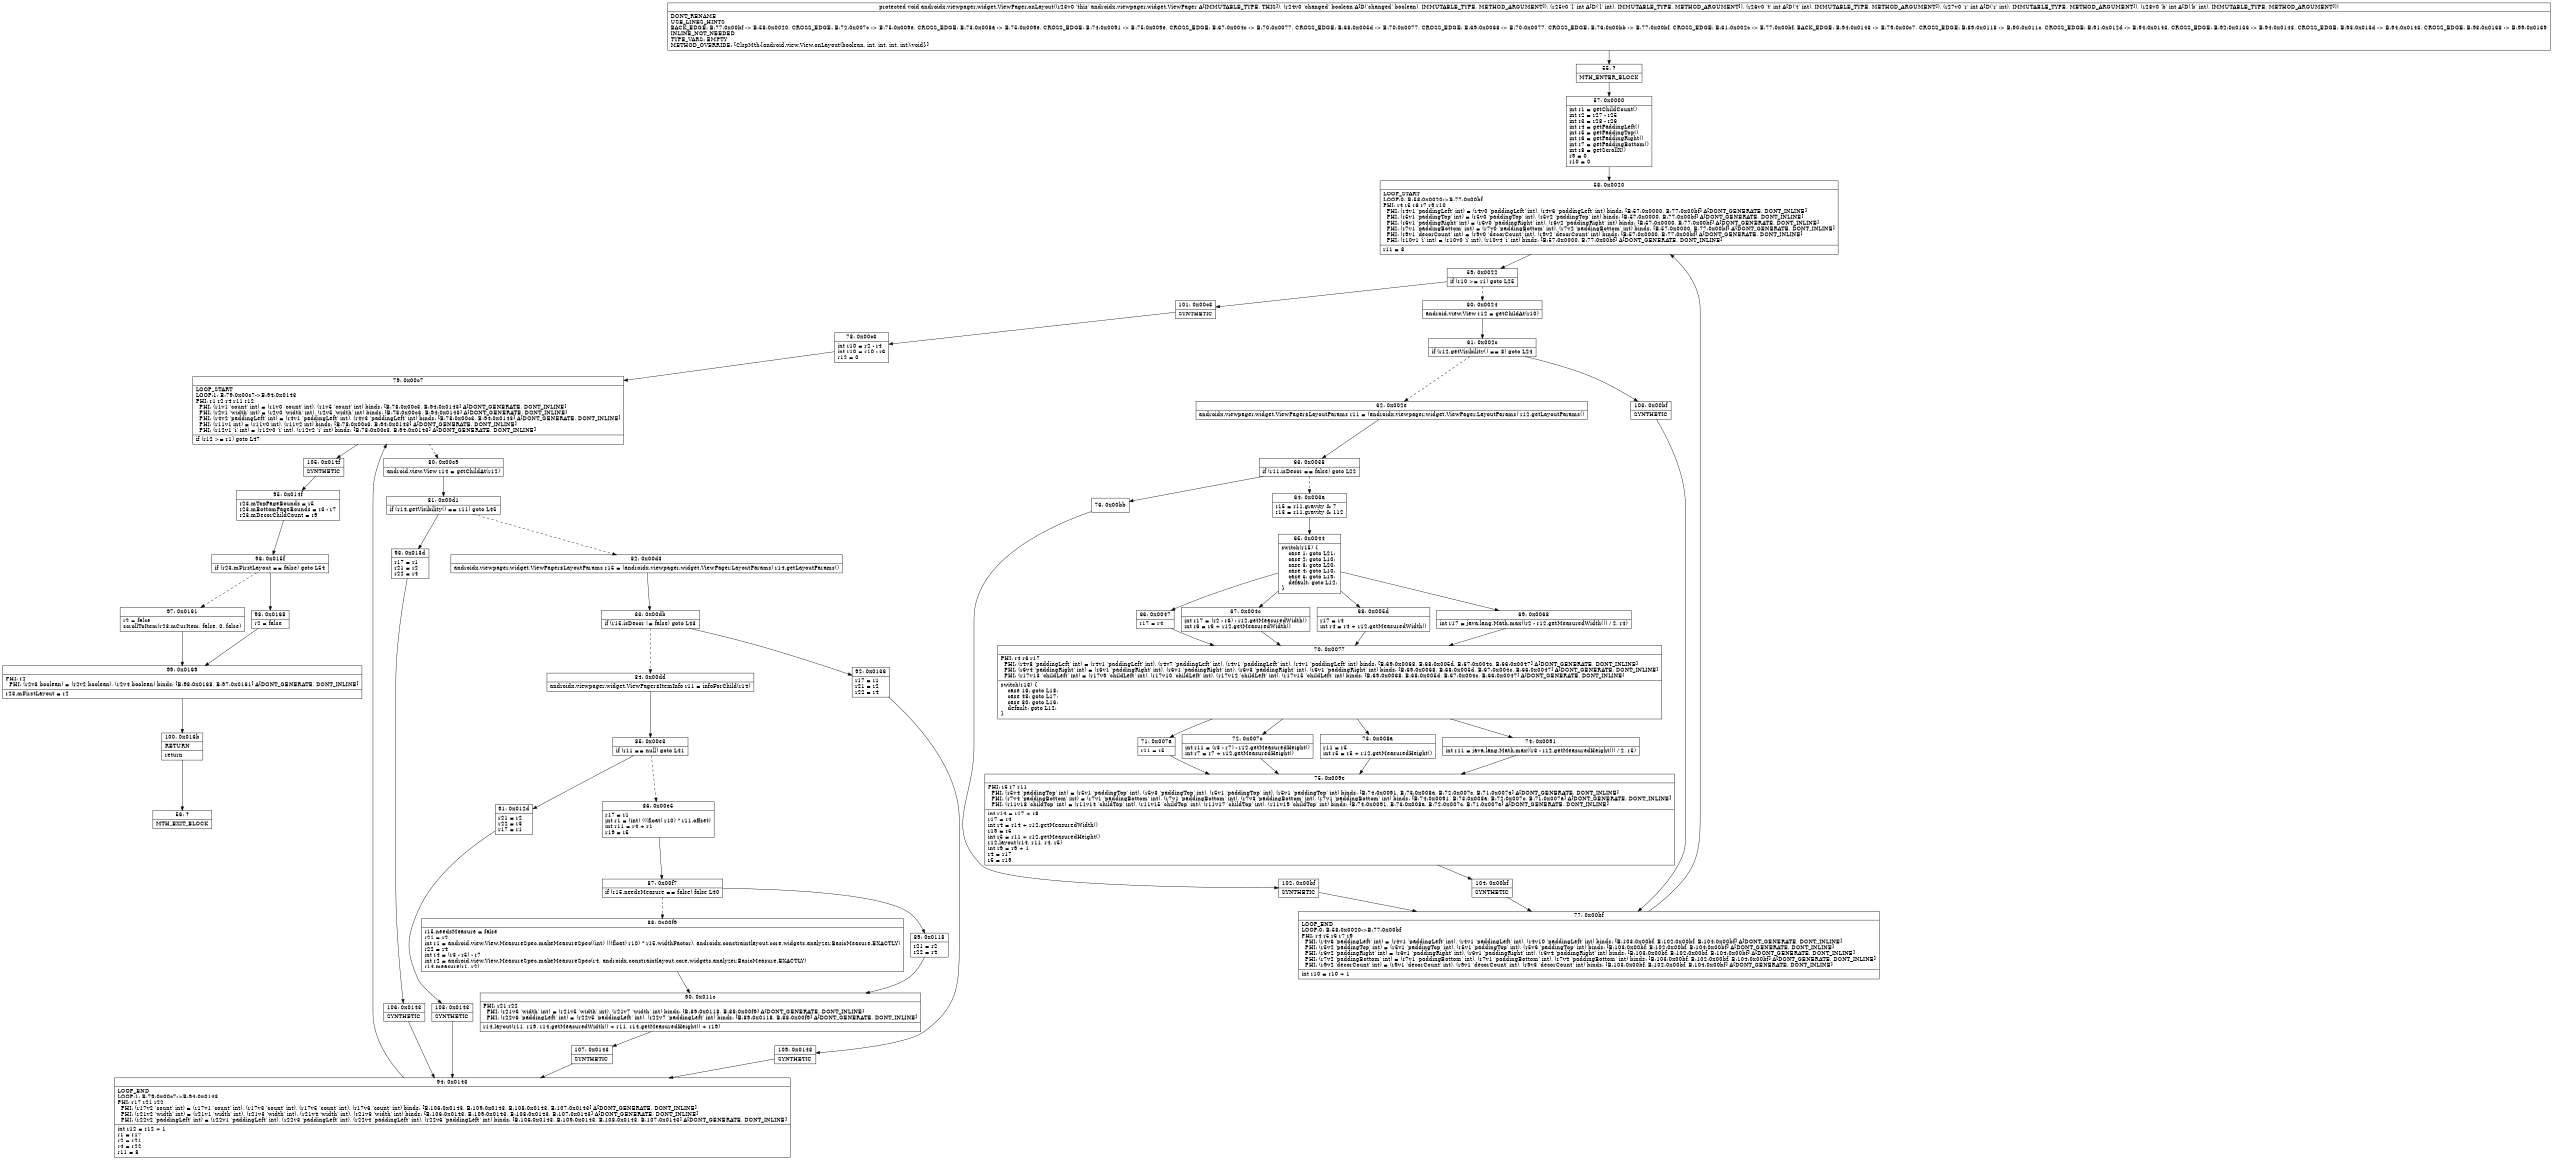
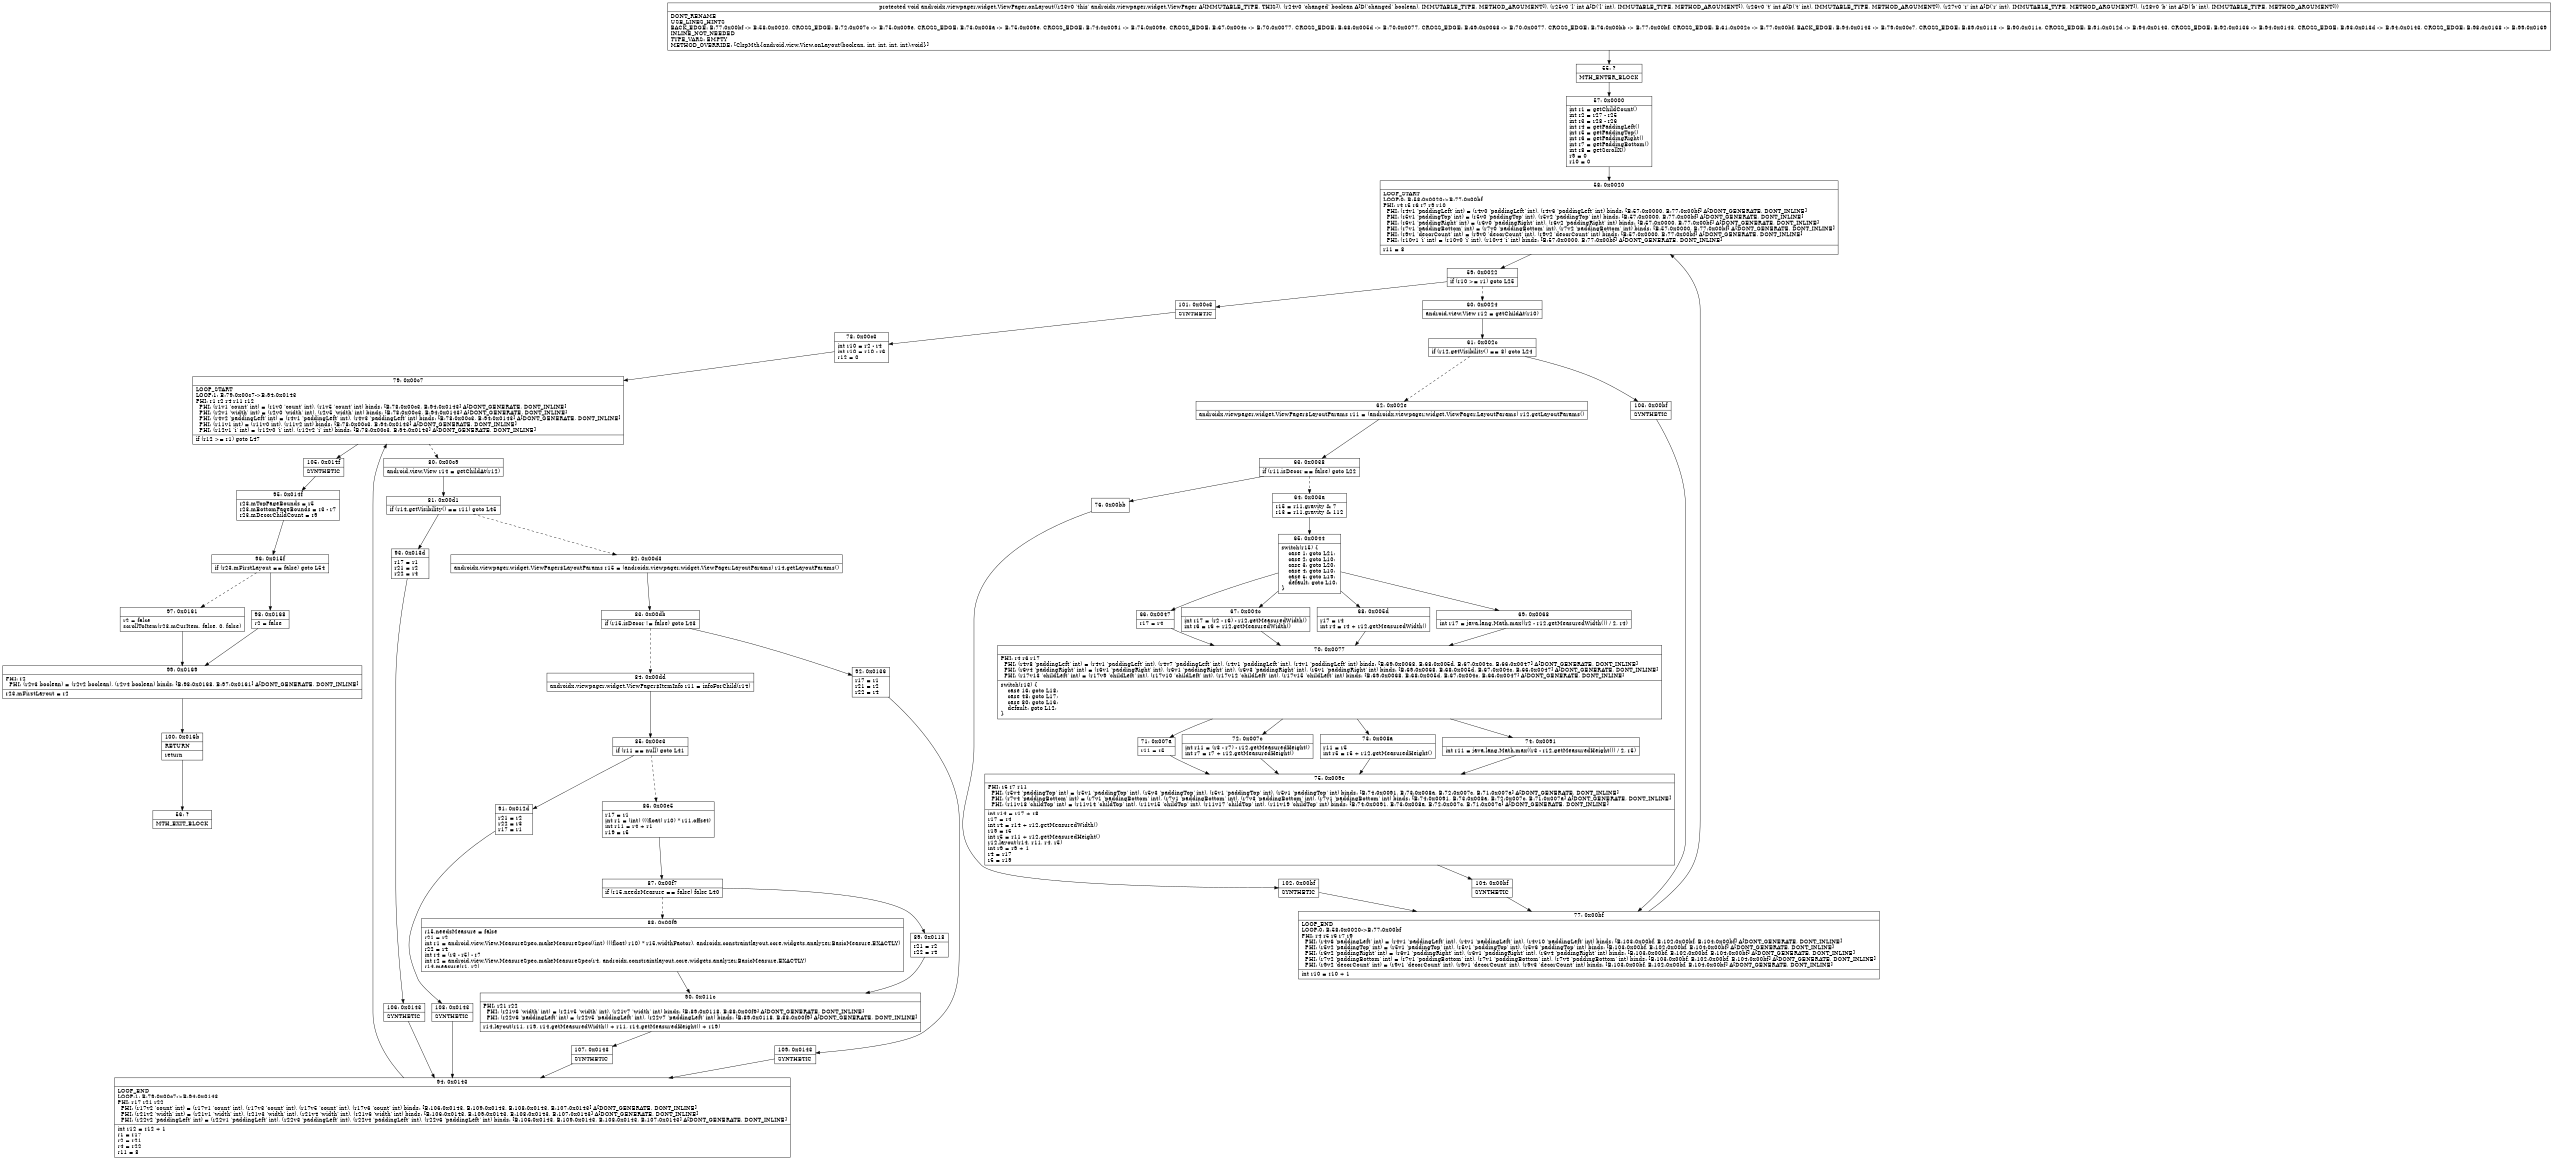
node "65: 0x0044": text "default: goto L12;" -> "default: goto L10;"
